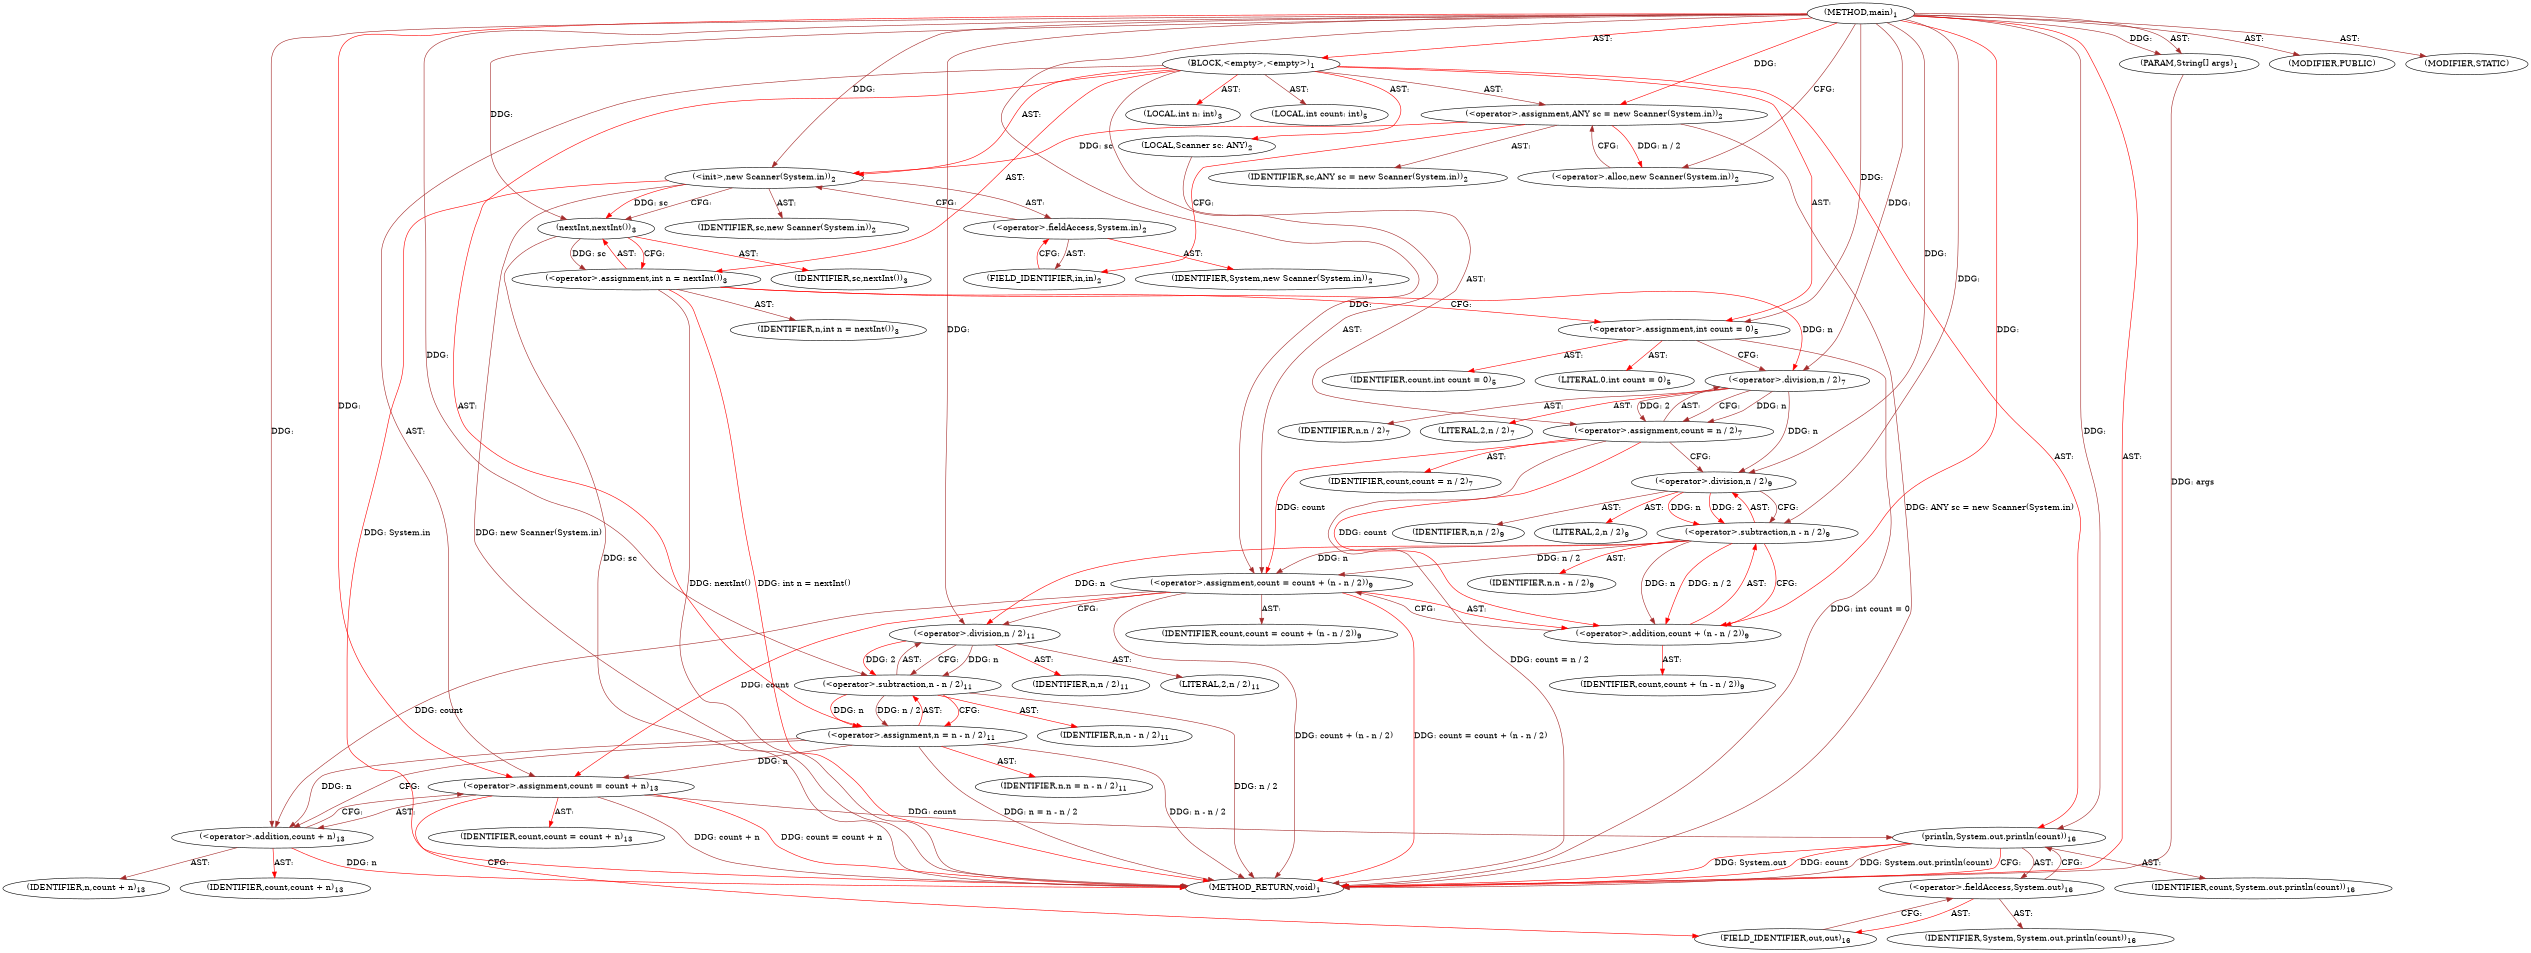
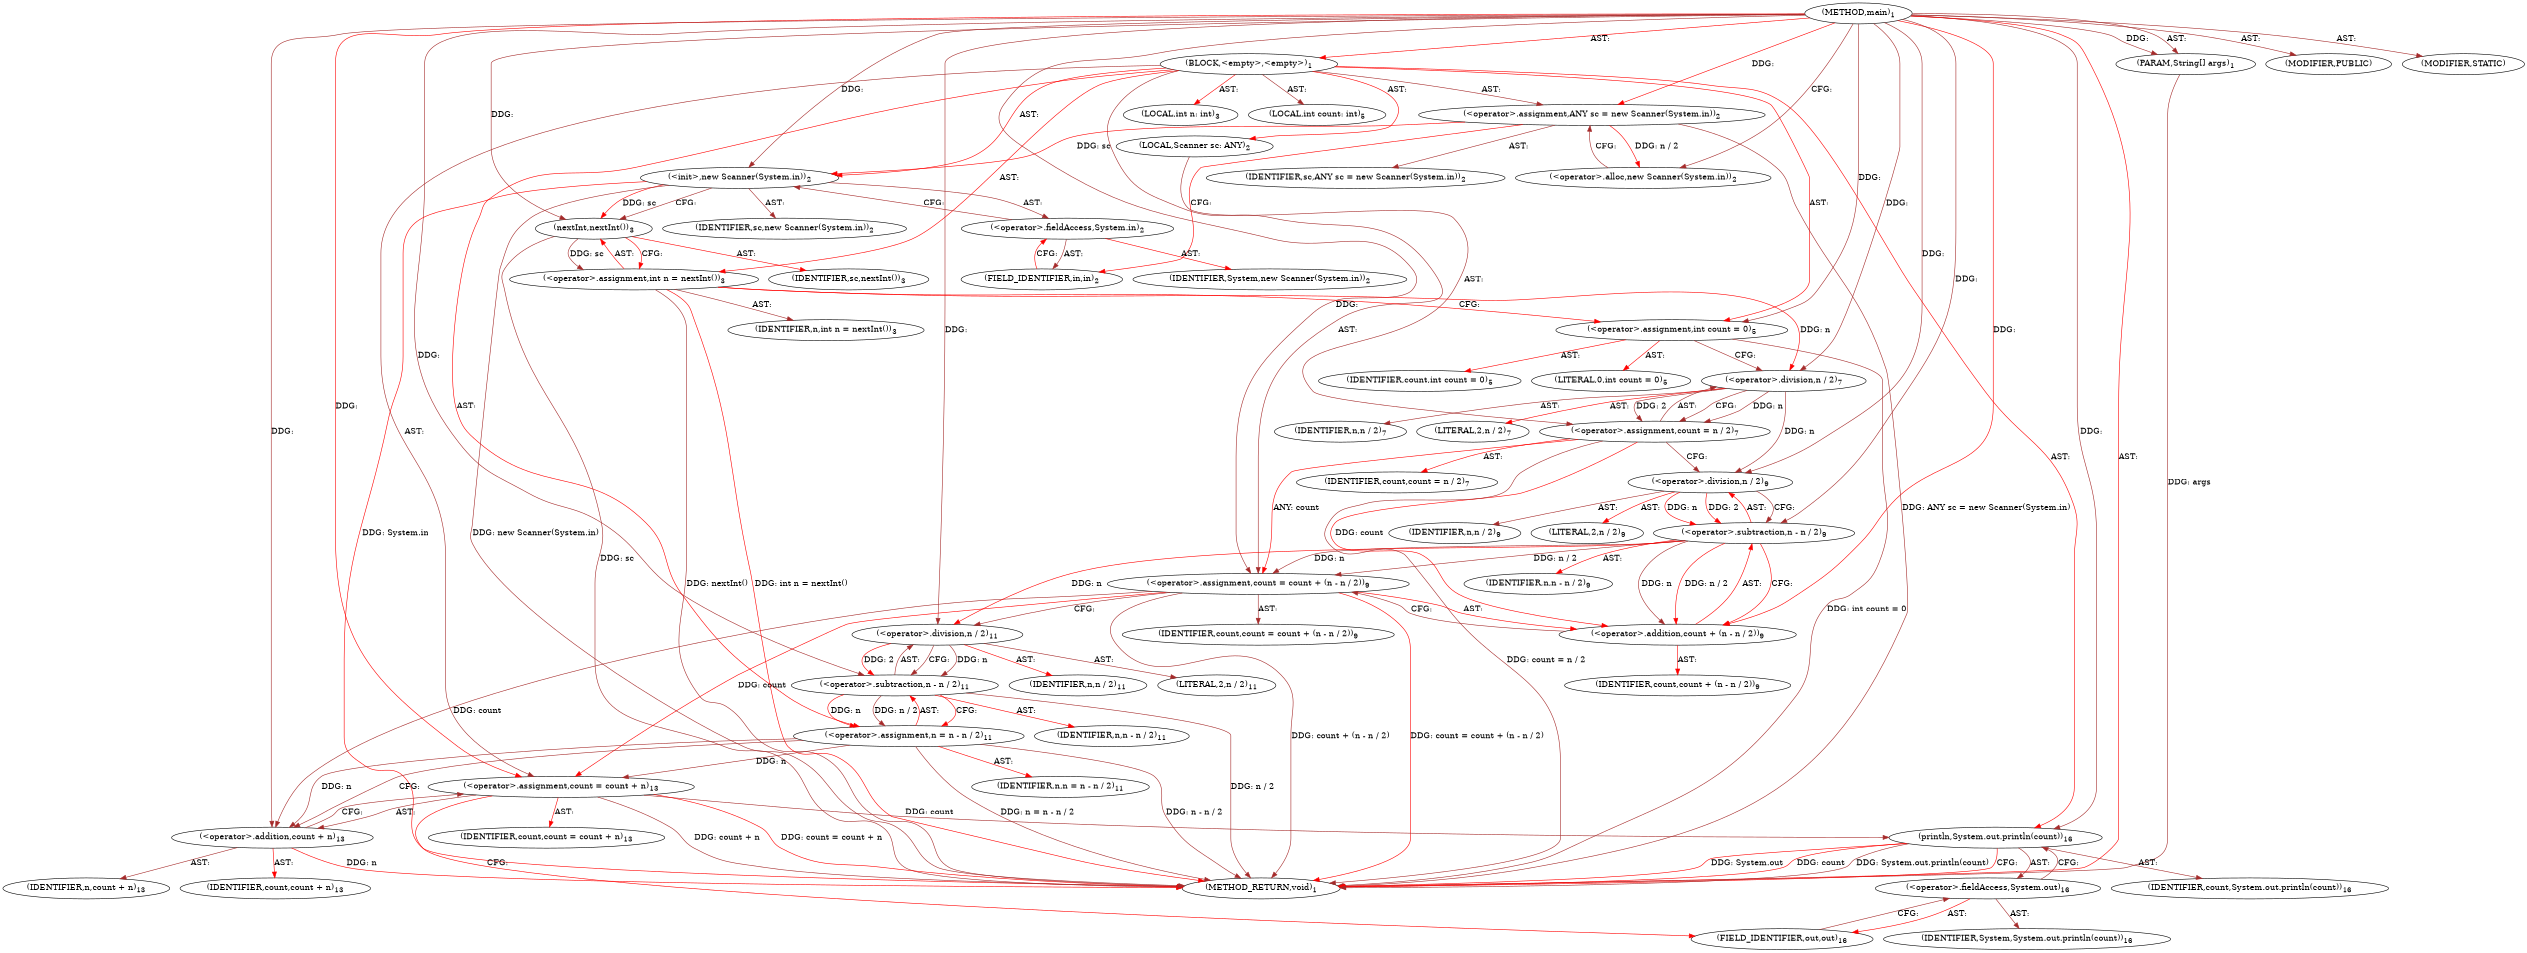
edge "(<operator>.assignment,count = n / 2)" -> "(<operator>.assignment,count = count + (n - n / 2))": label "DDG: count" -> "ANY: count"
